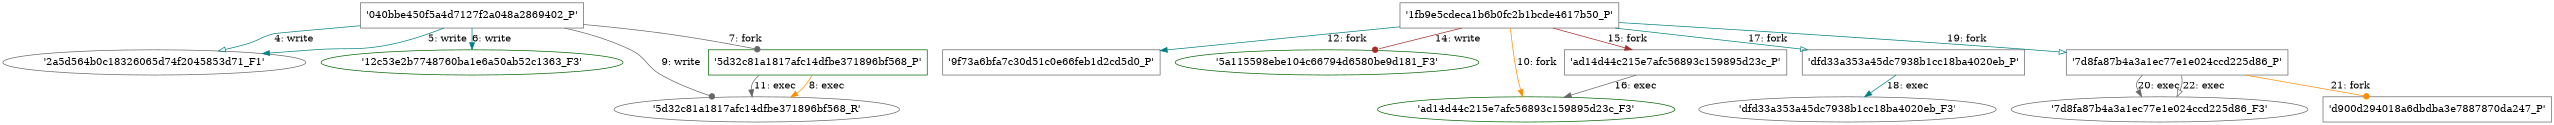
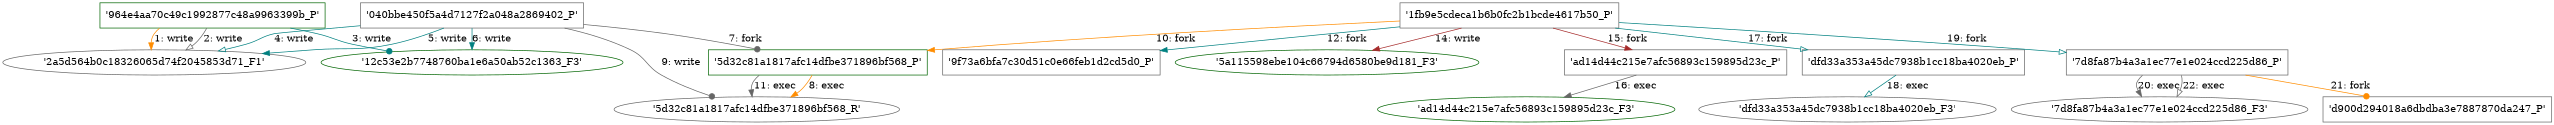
node "'964e4aa70c49c1992877c48a9963399b_P'": added
edge "'1fb9e5cdeca1b6b0fc2b1bcde4617b50_P'" -> "'5a115598ebe104c66794d6580be9d181_F3'": arrowhead dot -> normal
edge "'1fb9e5cdeca1b6b0fc2b1bcde4617b50_P'" -> "'ad14d44c215e7afc56893c159895d23c_F3'": now "'1fb9e5cdeca1b6b0fc2b1bcde4617b50_P'" -> "'5d32c81a1817afc14dfbe371896bf568_P'"
edge "'dfd33a353a45dc7938b1cc18ba4020eb_P'" -> "'dfd33a353a45dc7938b1cc18ba4020eb_F3'": arrowhead normal -> onormal
